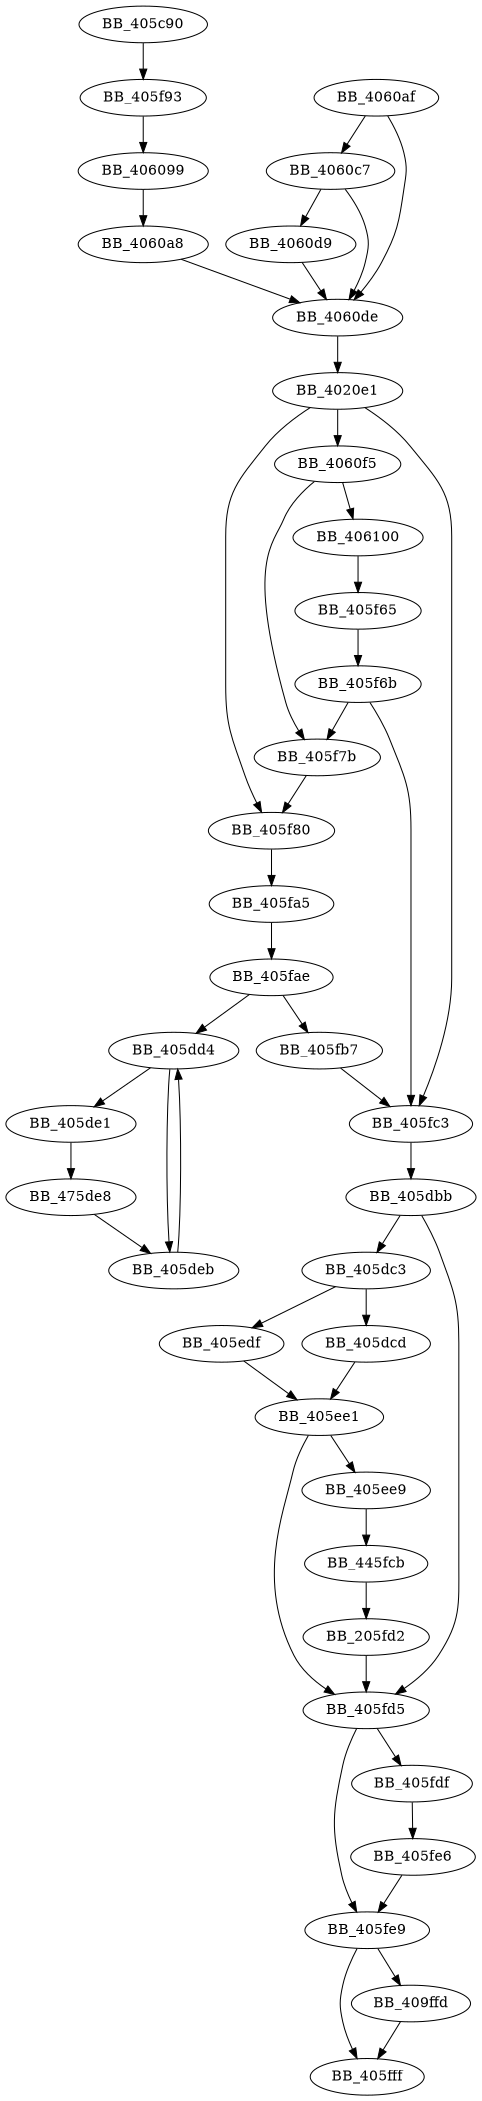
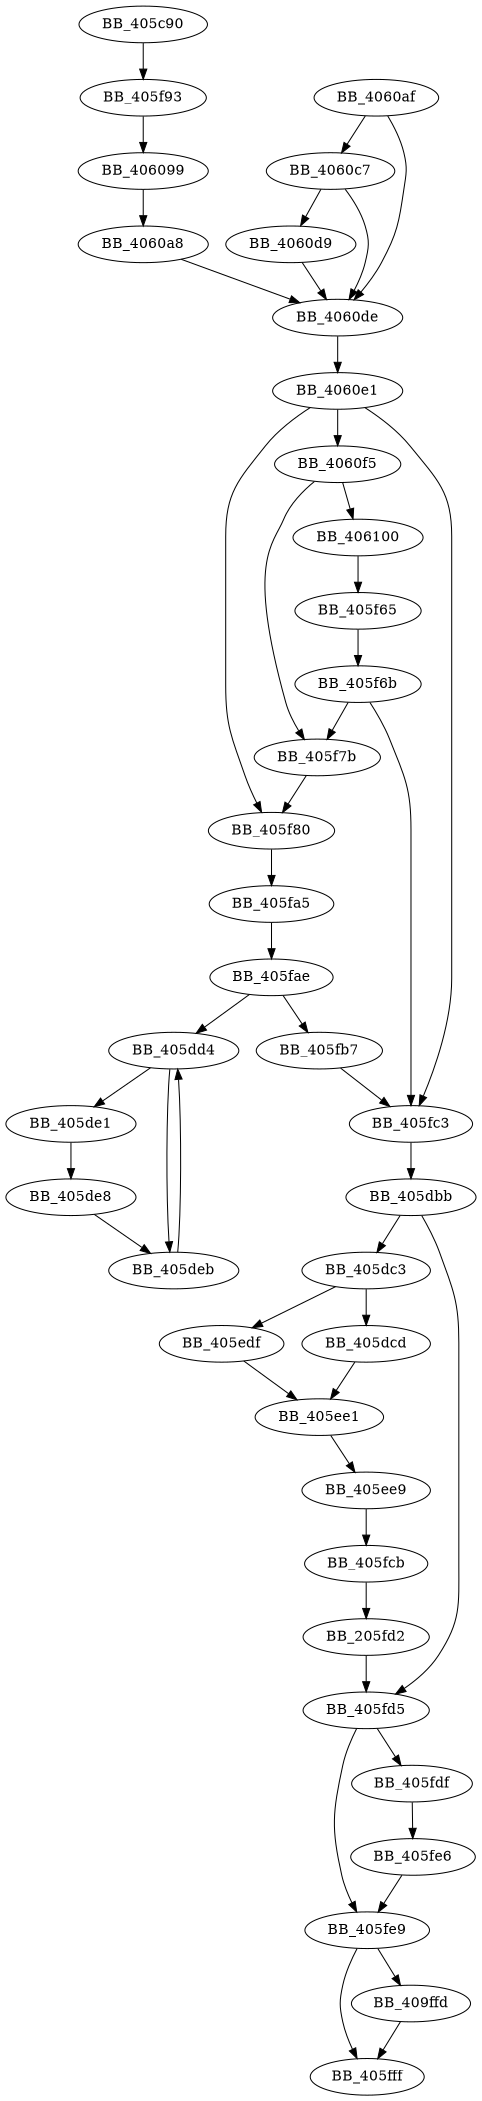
node "BB_4020e1": label "BB_4020e1" -> "BB_4060e1"
node "BB_475de8": label "BB_475de8" -> "BB_405de8"
node "BB_445fcb": label "BB_445fcb" -> "BB_405fcb"
edge "BB_405ee1" -> "BB_405fd5": removed
